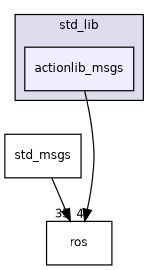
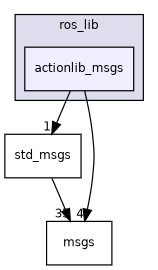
cluster "std_lib": label "std_lib" -> "ros_lib"
edge "actionlib_msgs" -> "std_msgs": added
node "ros": label "ros" -> "msgs"
